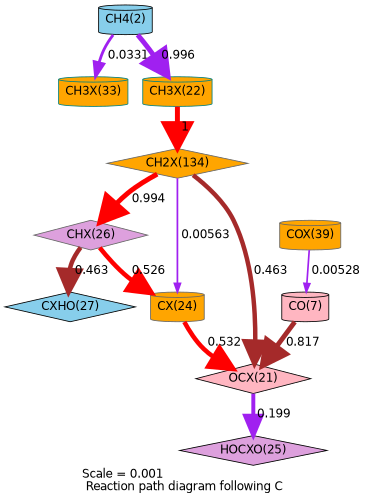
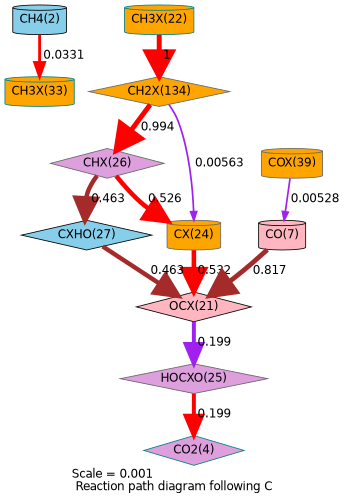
edge "CH4(2)" -> "CH3X(22)": removed, label "0.996"
edge "CH4(2)" -> "CH3X(33)": color purple -> red
edge "CH2X(134)" -> "OCX(21)": now "CXHO(27)" -> "OCX(21)"
node "CO2(4)": added
node "HOCXO(25)": color black -> gray40
